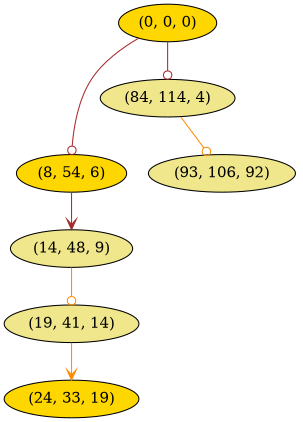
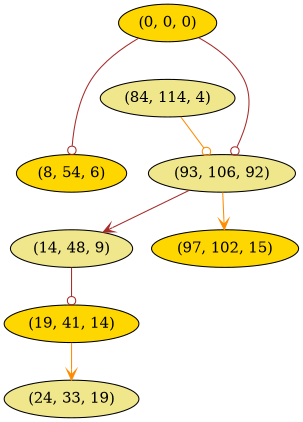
edge "(0, 0, 0)" -> "(84, 114, 4)": now "(0, 0, 0)" -> "(93, 106, 92)"
edge "(8, 54, 6)" -> "(14, 48, 9)": now "(93, 106, 92)" -> "(14, 48, 9)"
node "(97, 102, 15)": added
edge "(14, 48, 9)" -> "(19, 41, 14)": color darkorange -> brown
node "(19, 41, 14)": fillcolor khaki -> gold
node "(24, 33, 19)": fillcolor gold -> khaki
